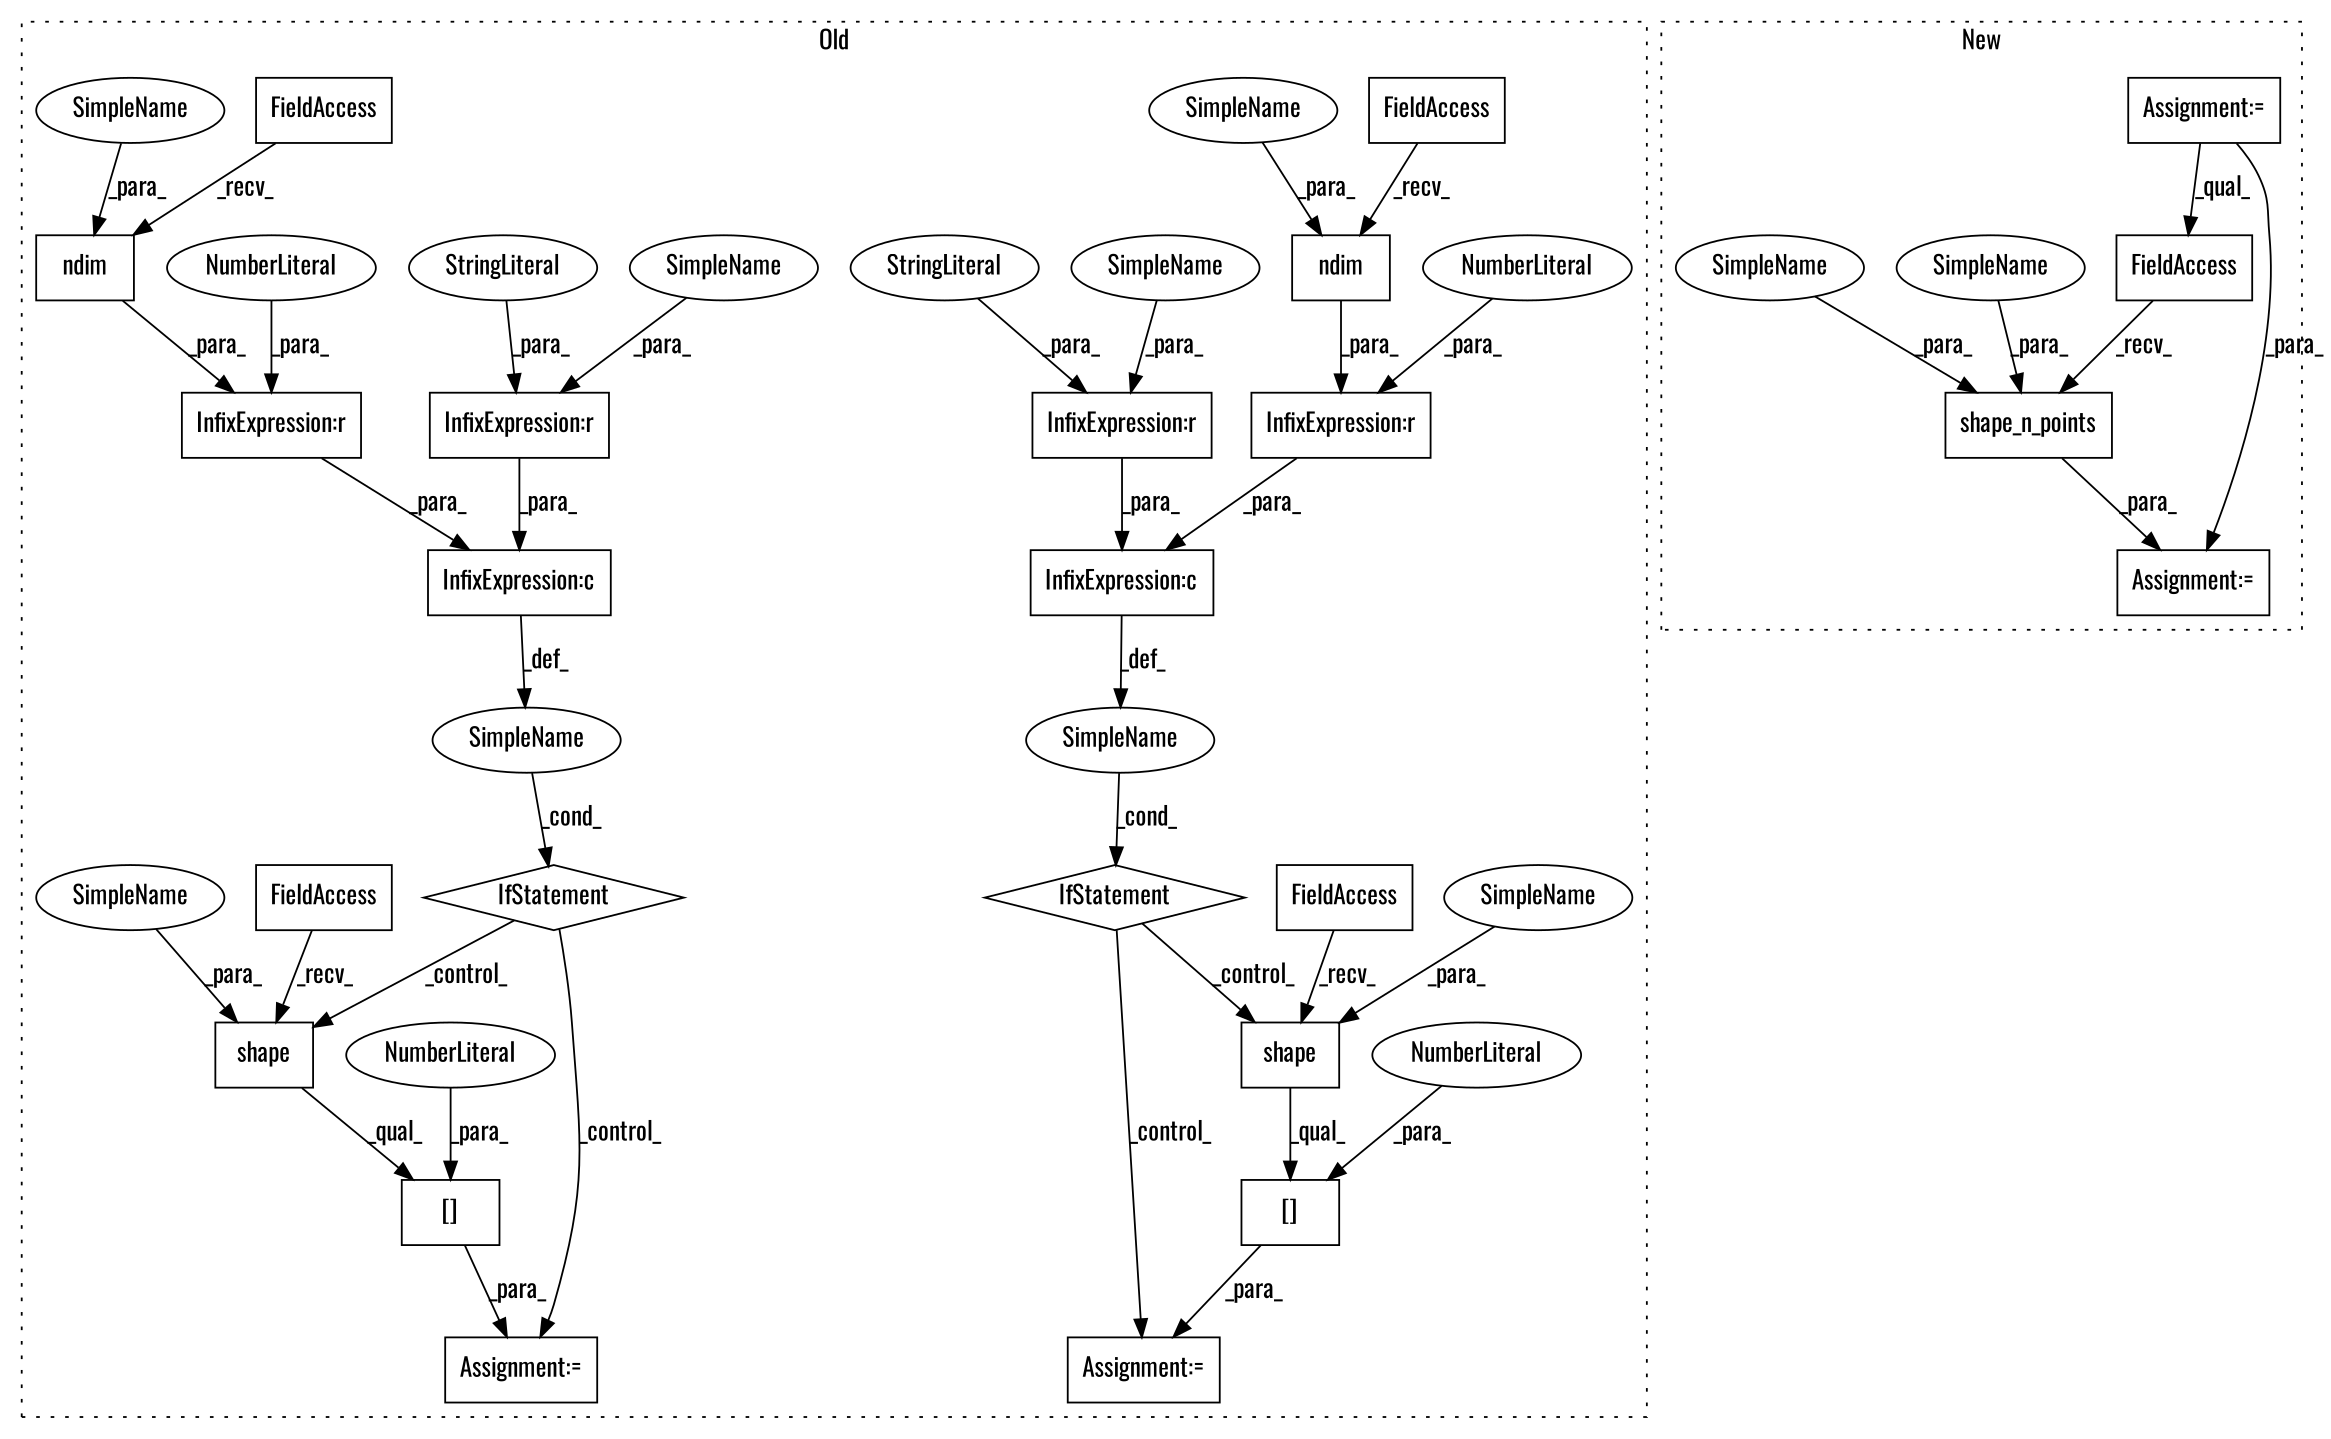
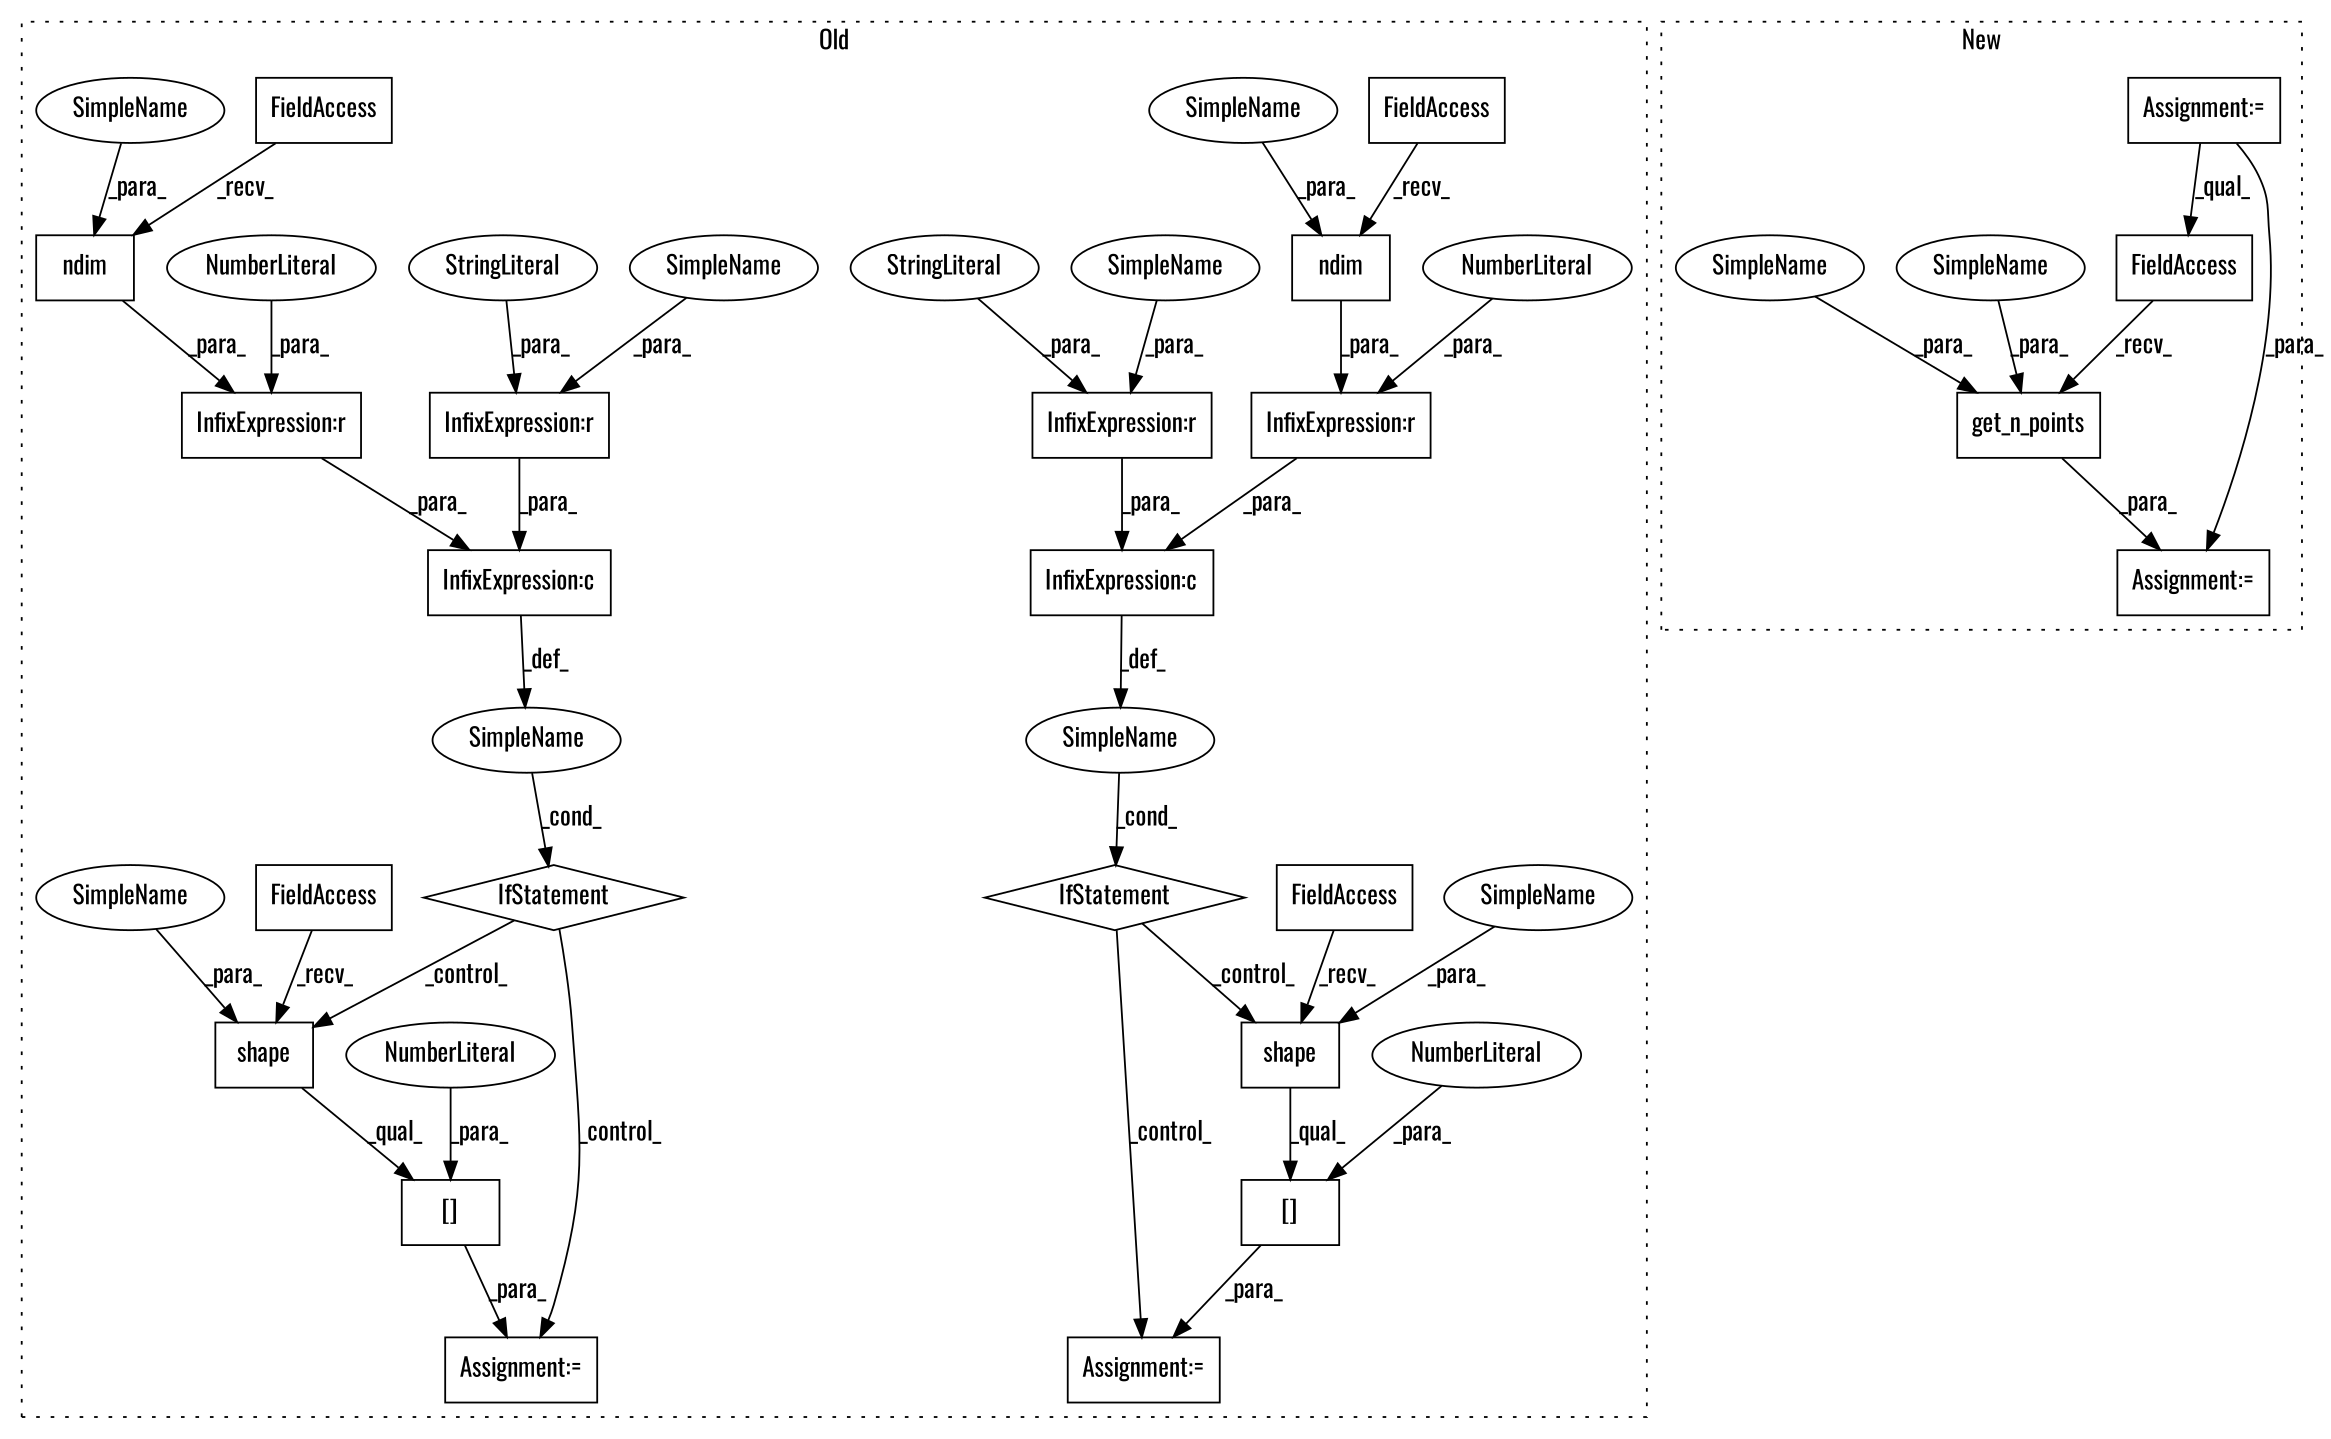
node "shape_n_points": label "shape_n_points" -> "get_n_points"
